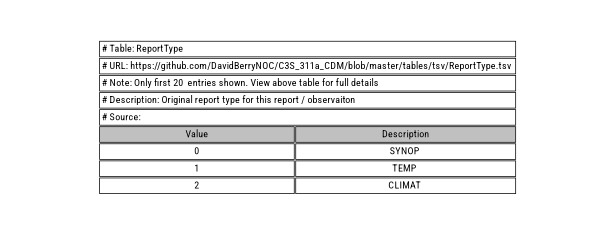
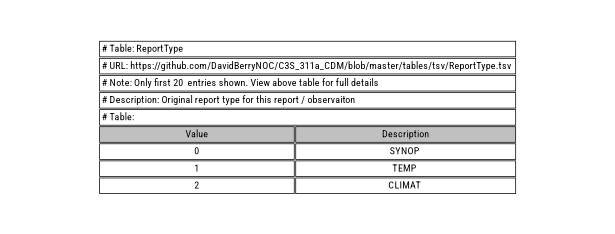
node "# Table: ReportType": text "# Source:" -> "# Table:"
